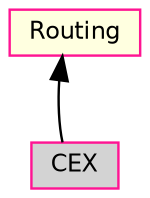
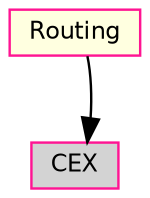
edge "CEX" -> "Routing": reversed
